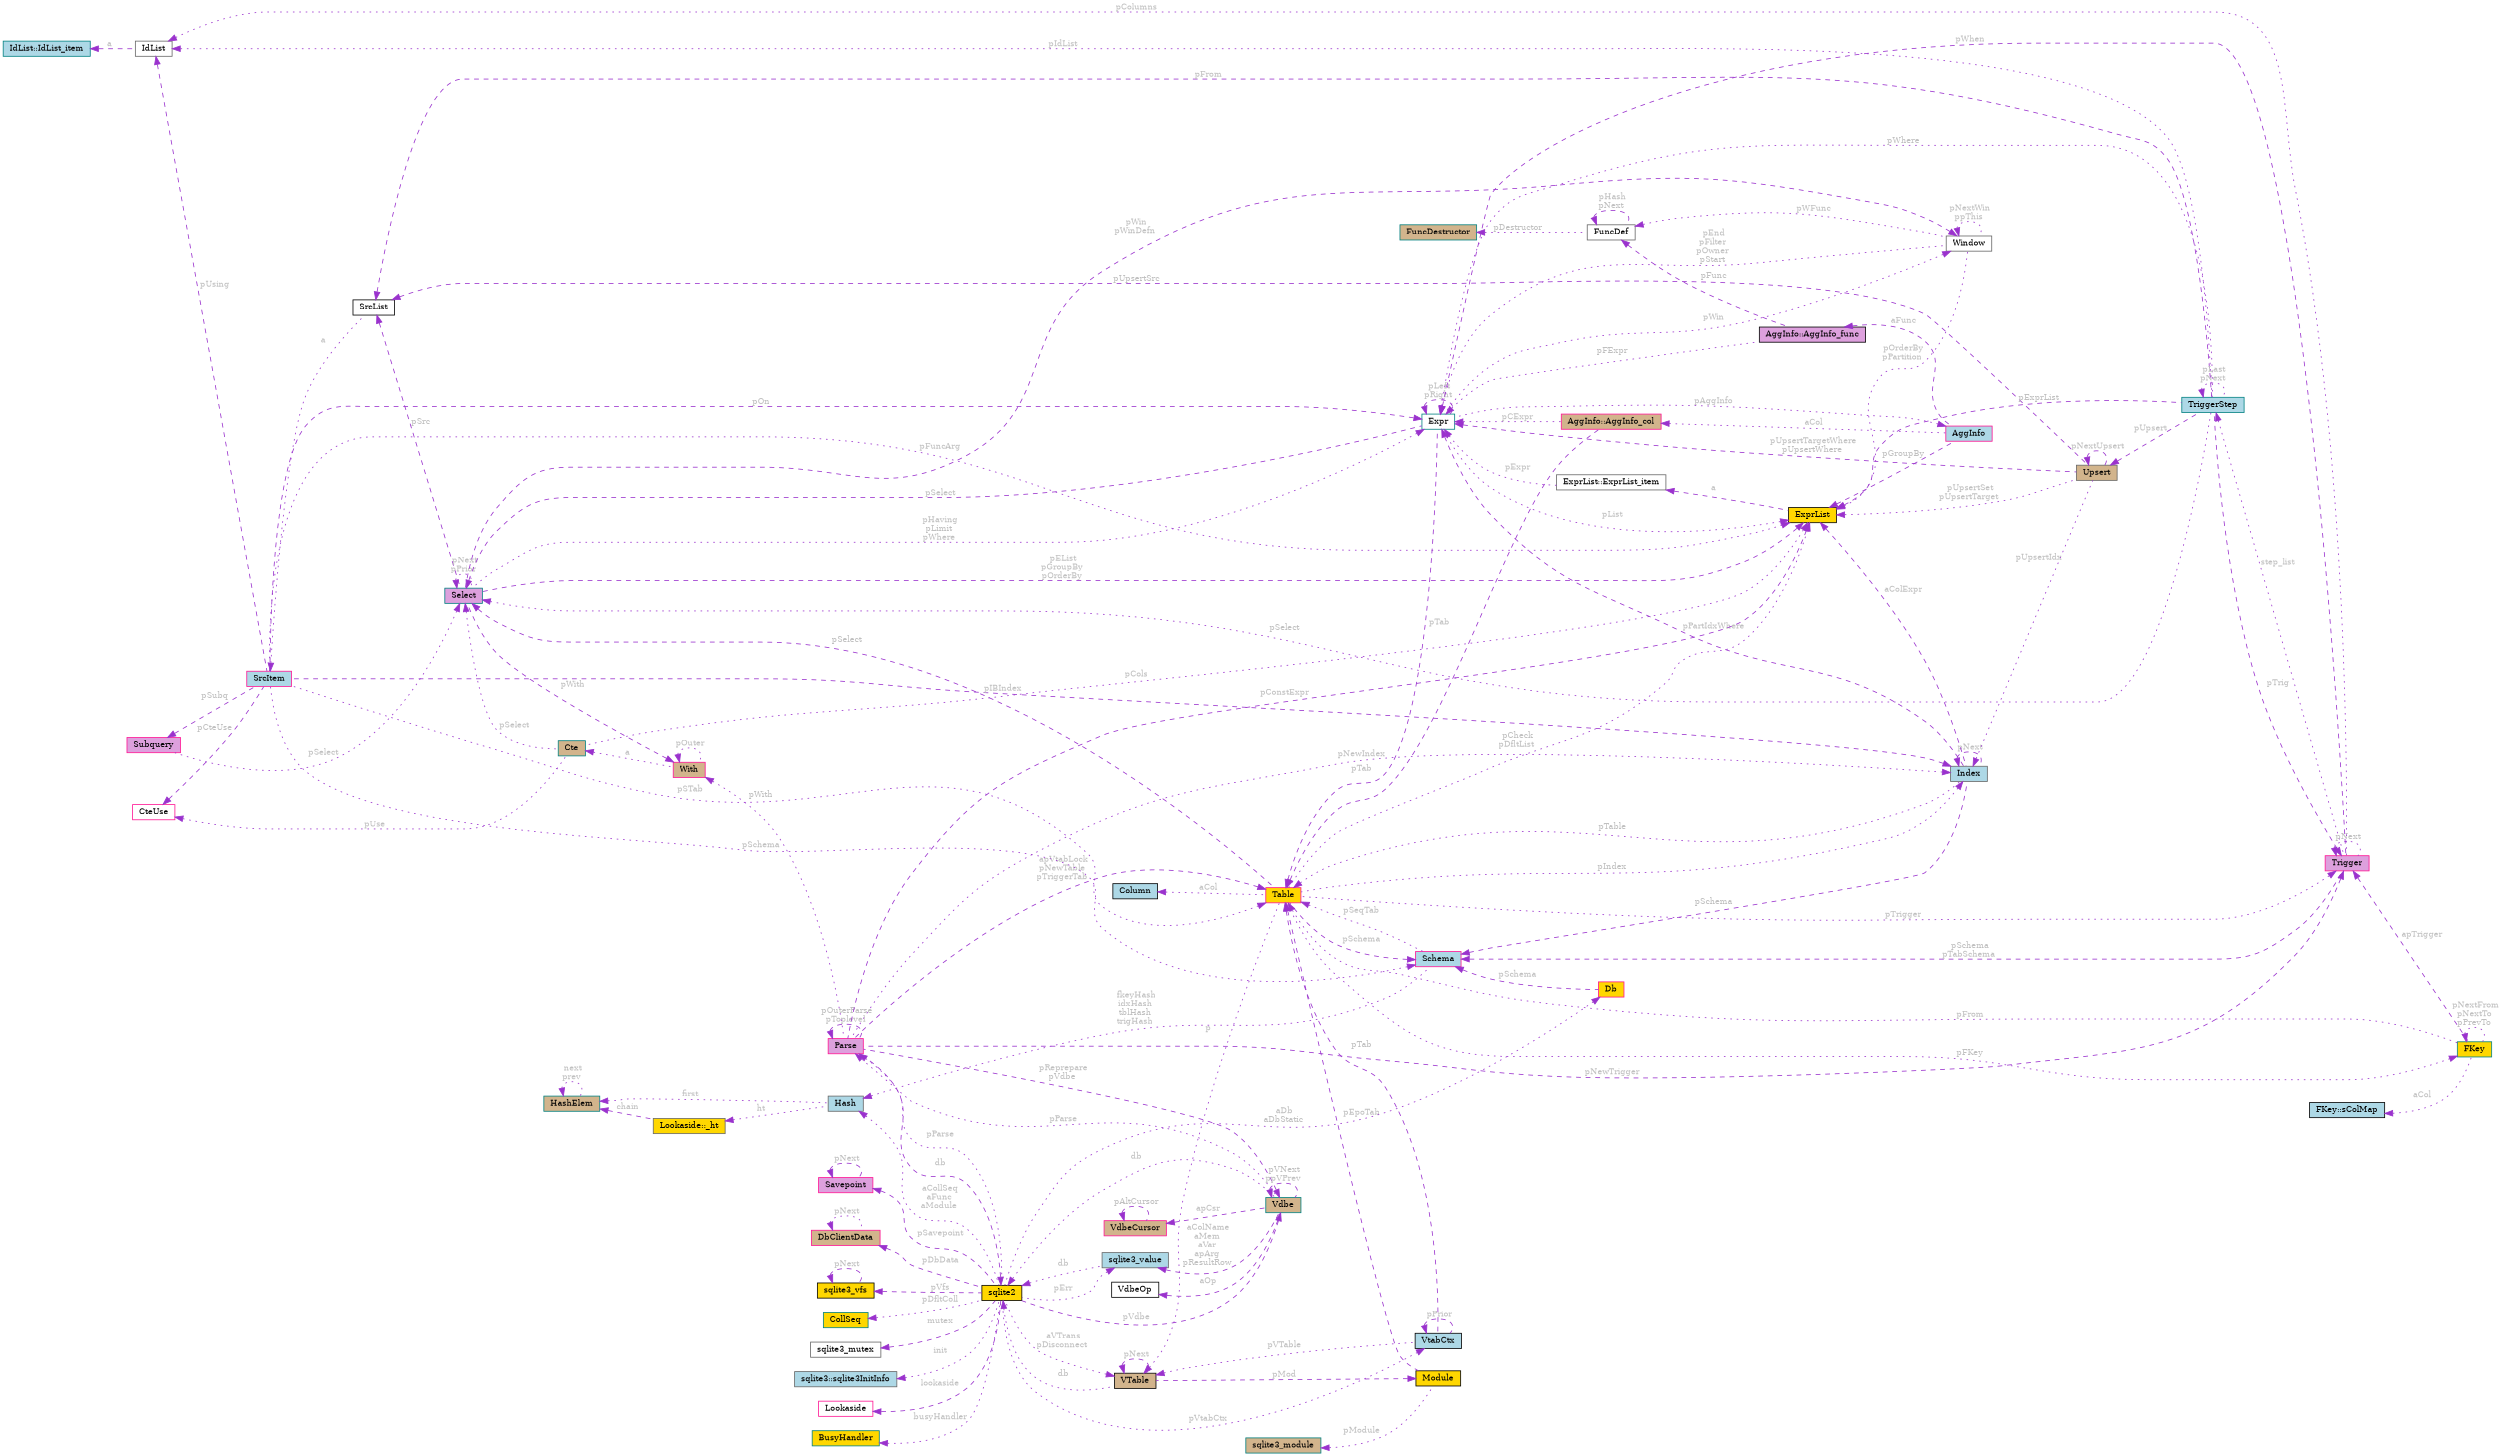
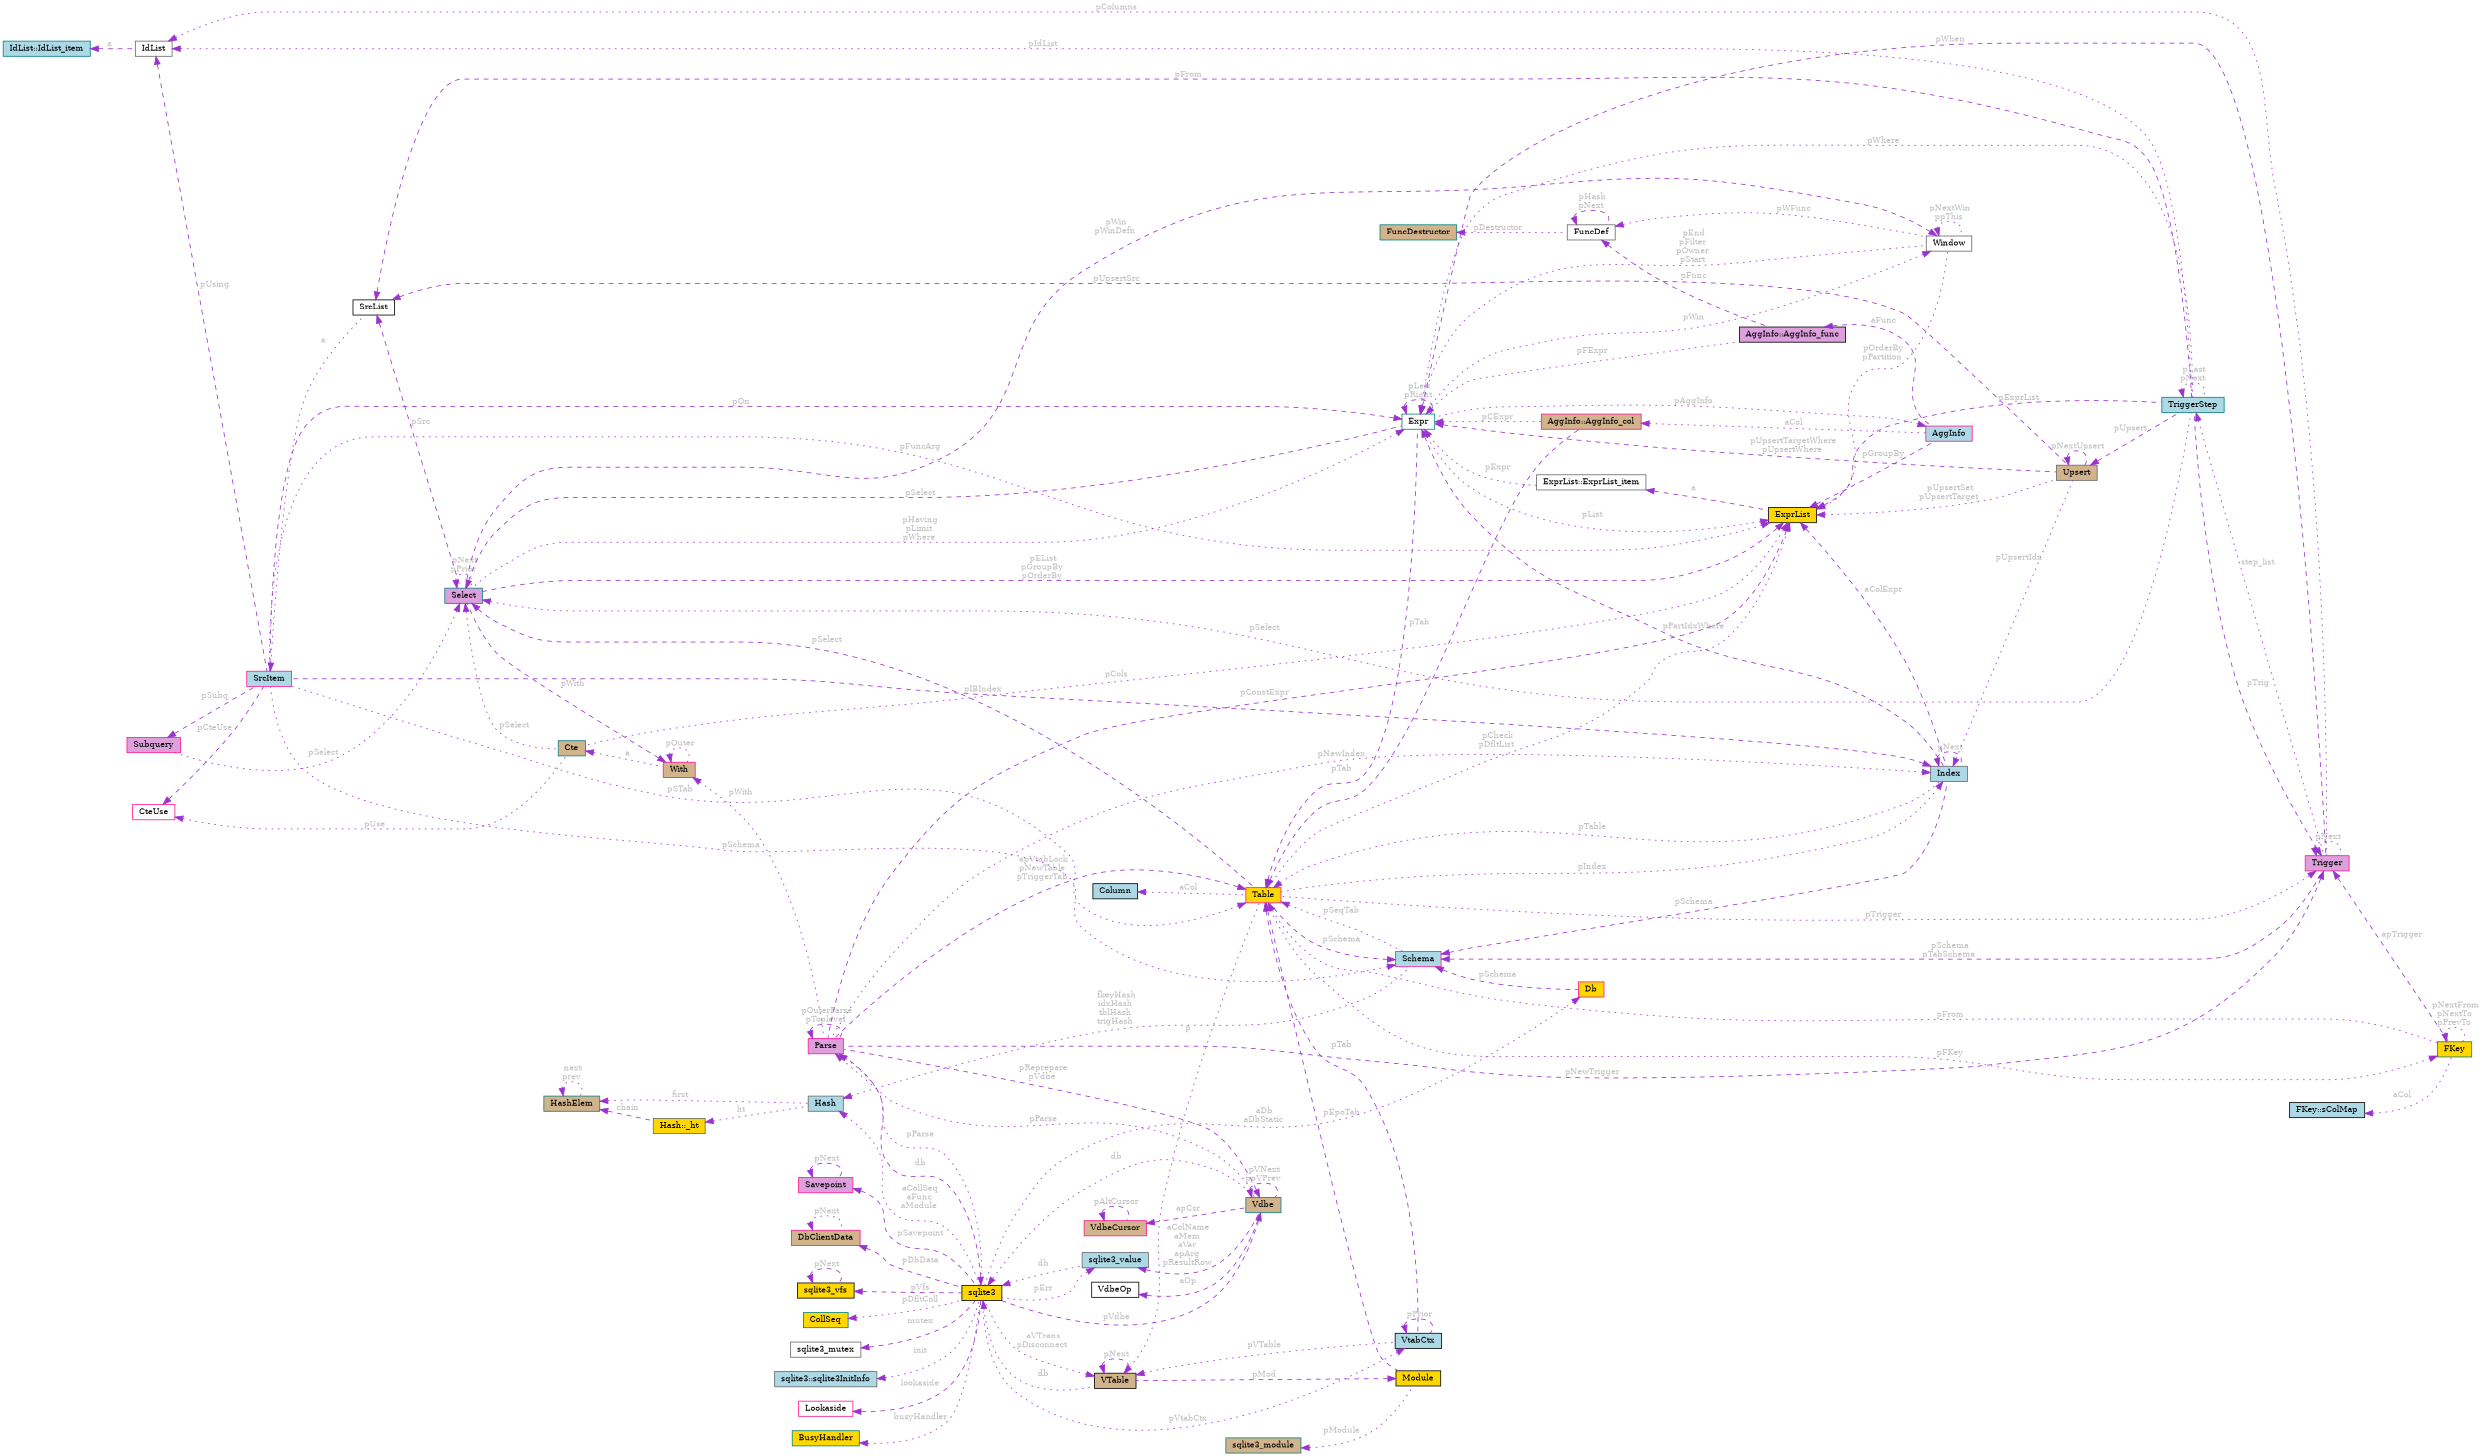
node "Lookaside::_ht": label "Lookaside::_ht" -> "Hash::_ht"
node "sqlite2": label "sqlite2" -> "sqlite3"
